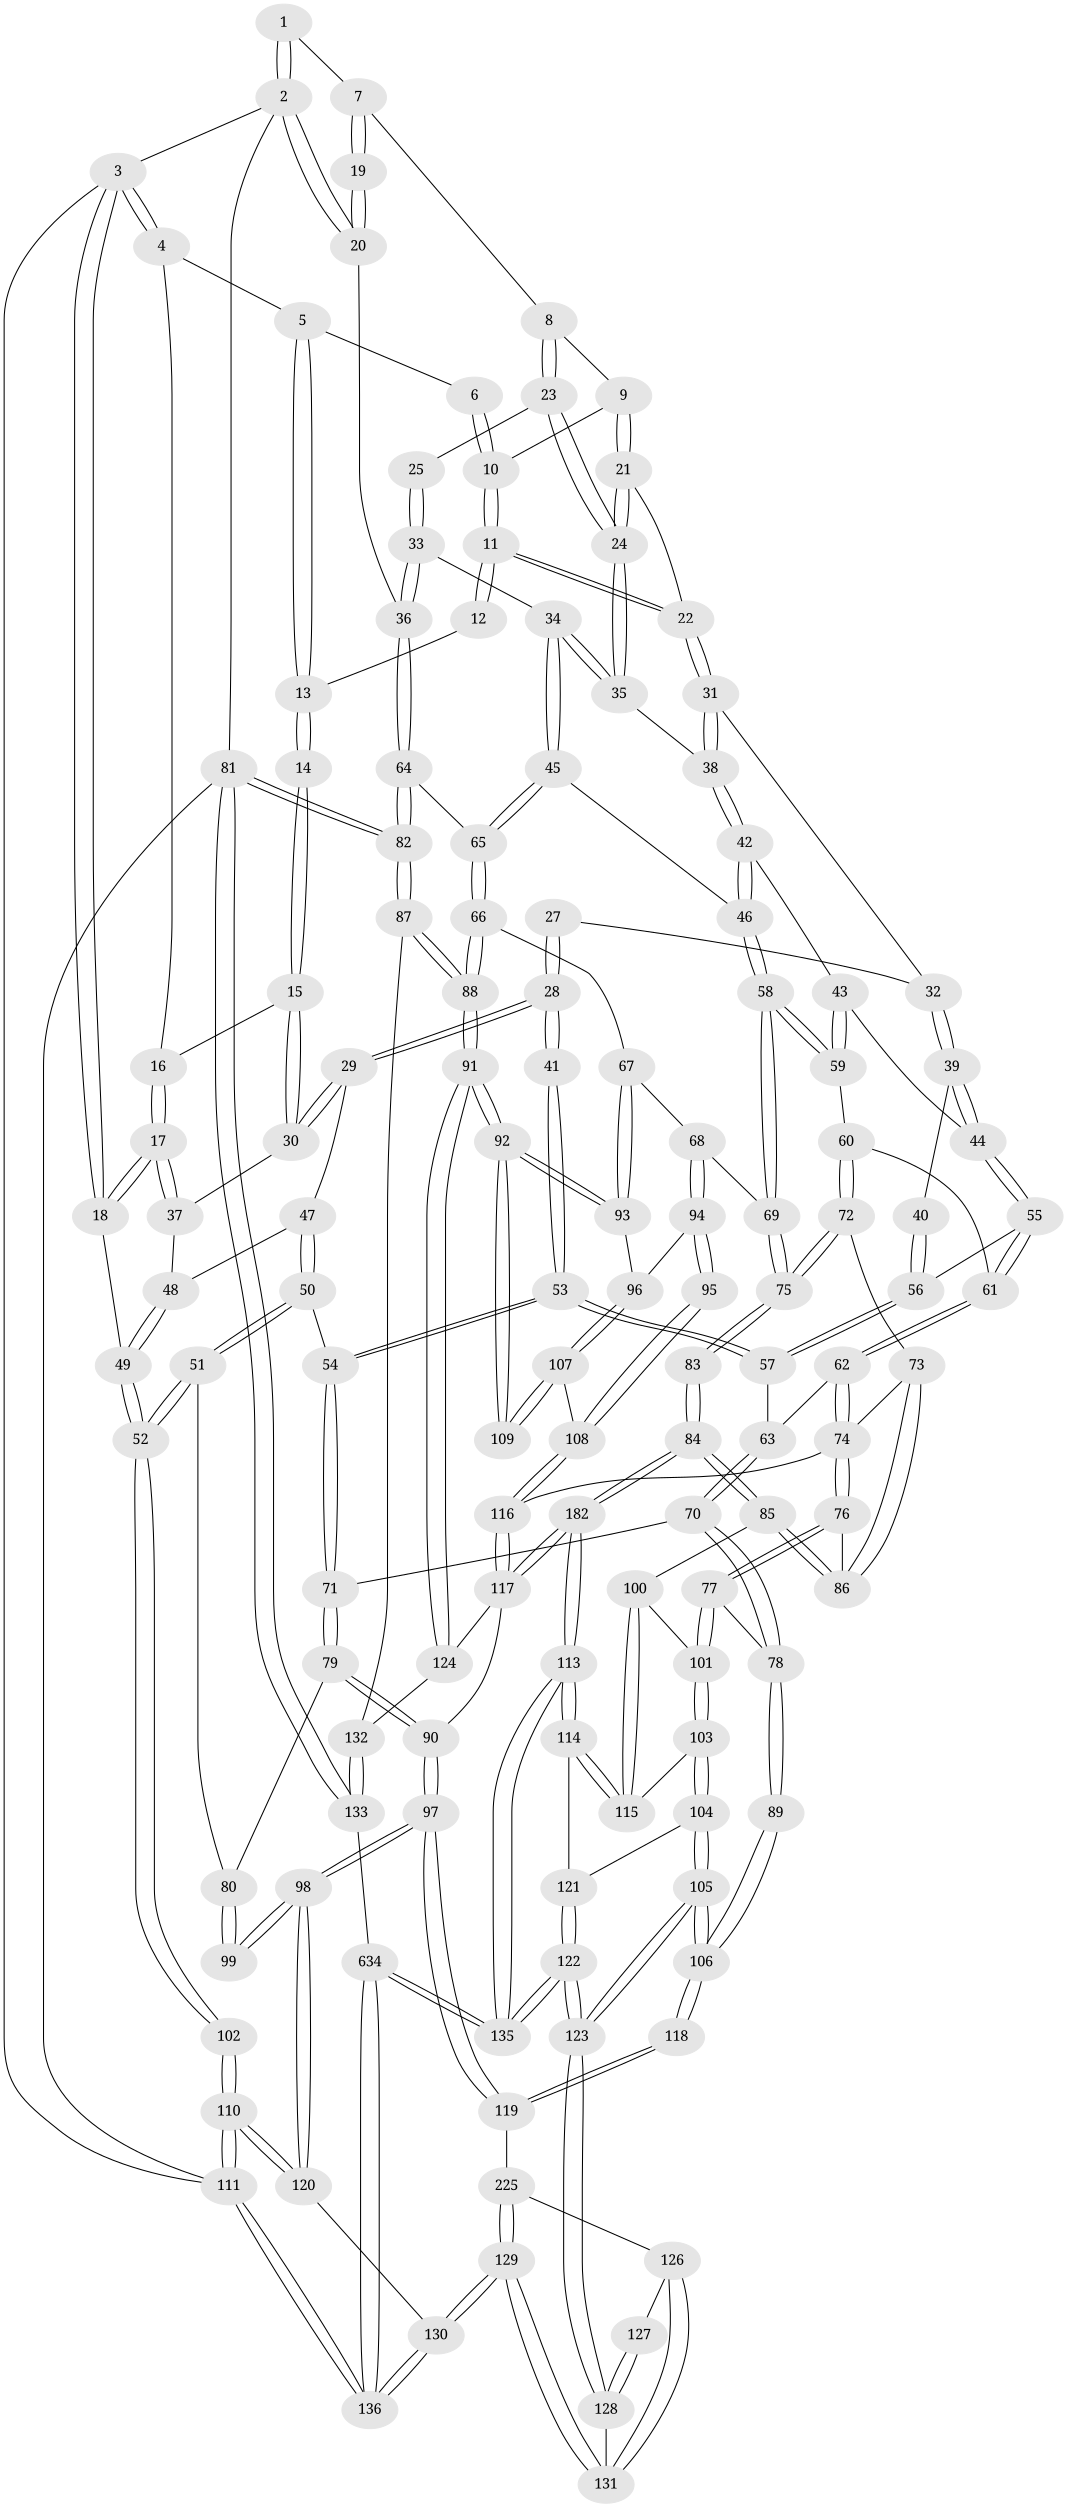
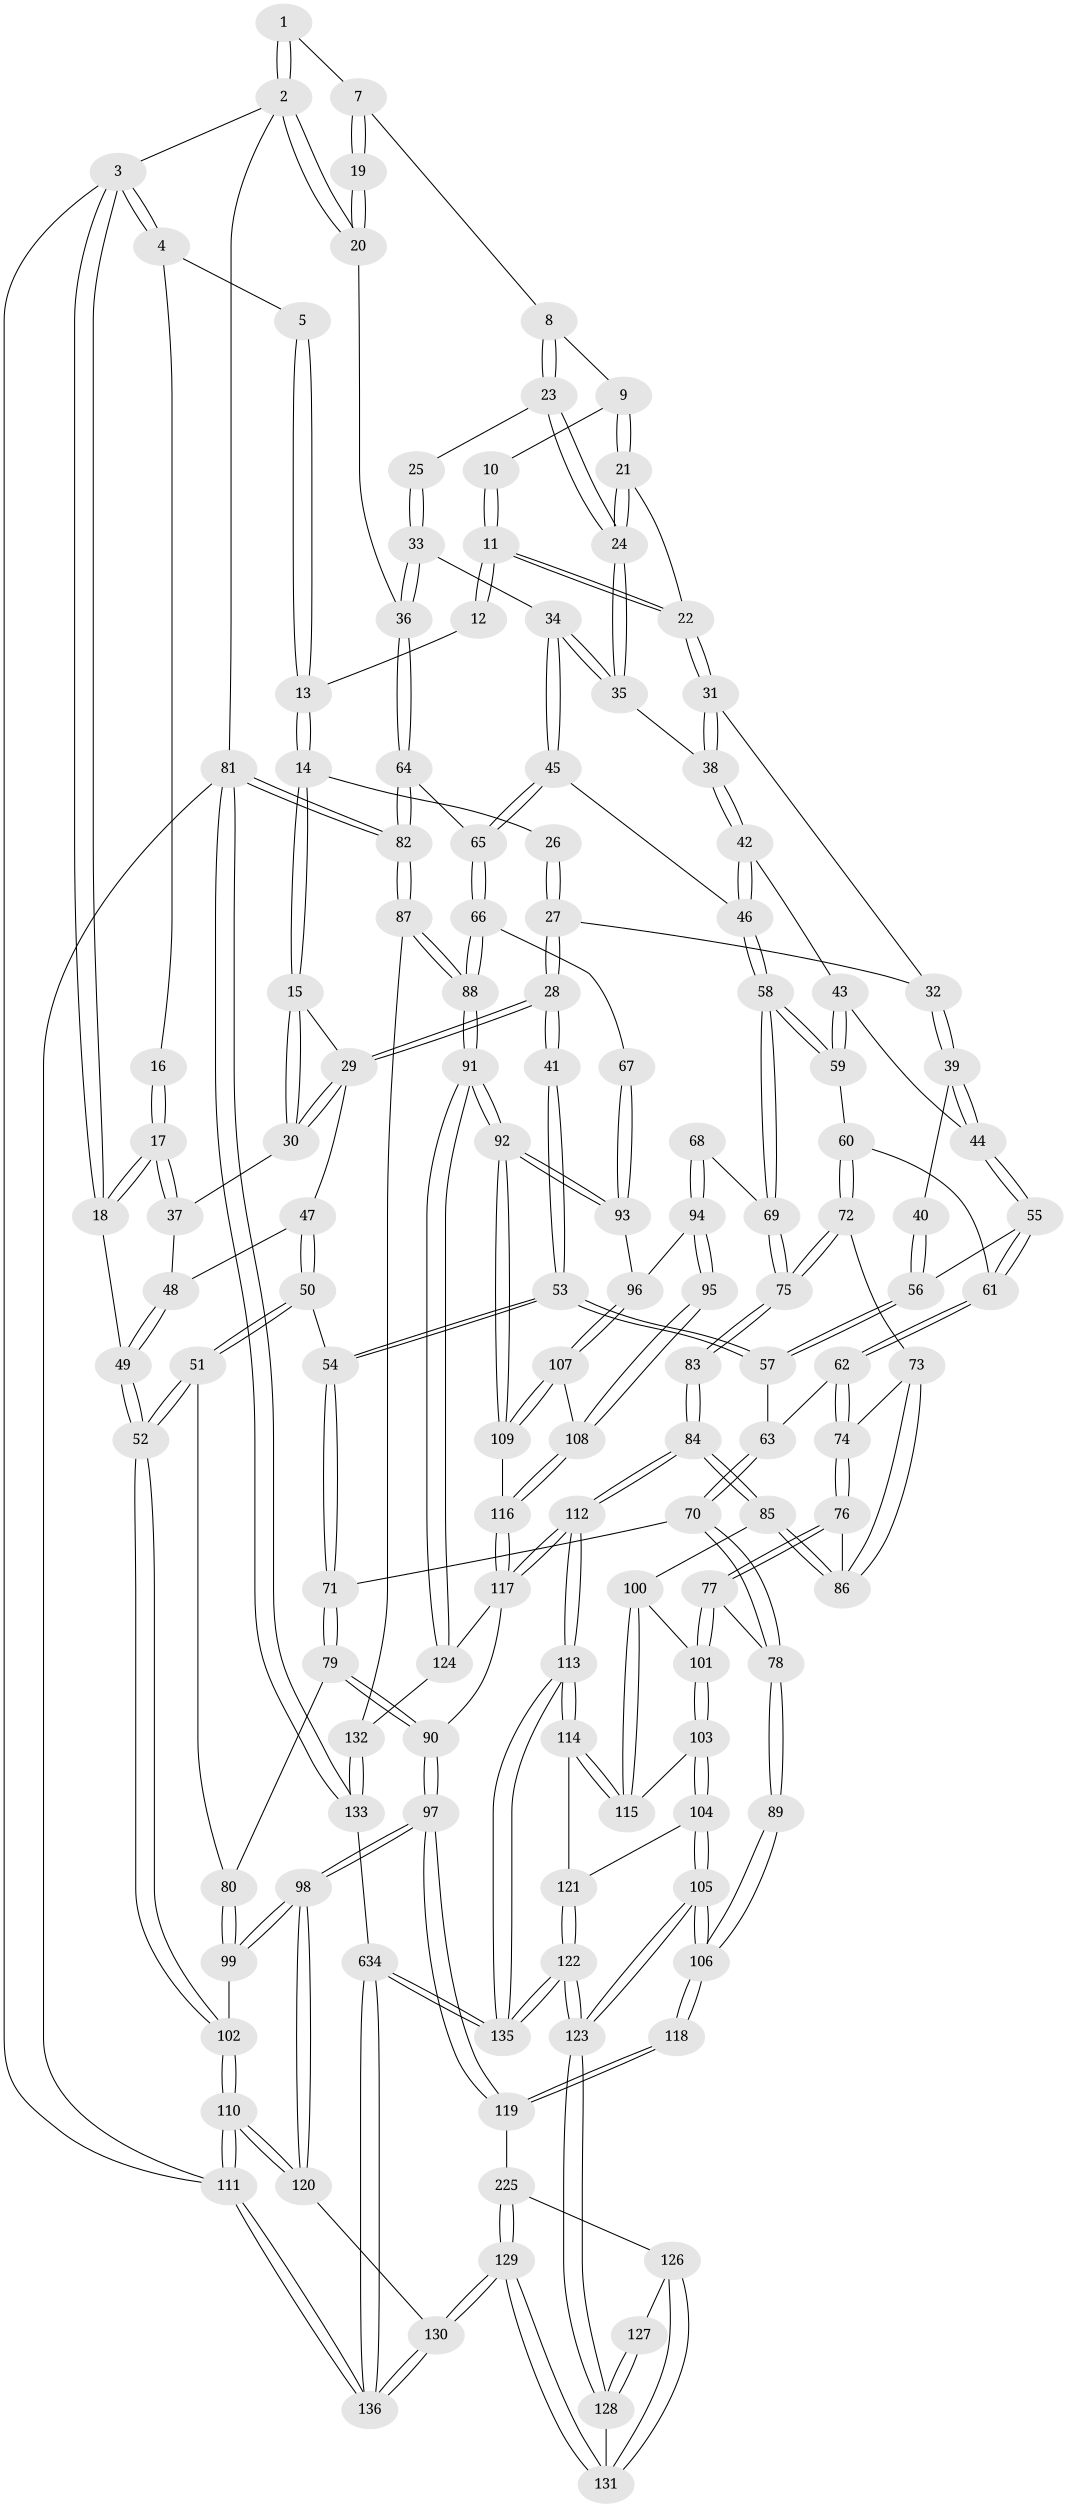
node "6": removed
node "26": added
edge "15" -- "16": now "15" -- "29"
edge "67" -- "68": removed
edge "74" -- "116": now "109" -- "116"
node "182": label "182" -> "112"
edge "99" -- "102": added
